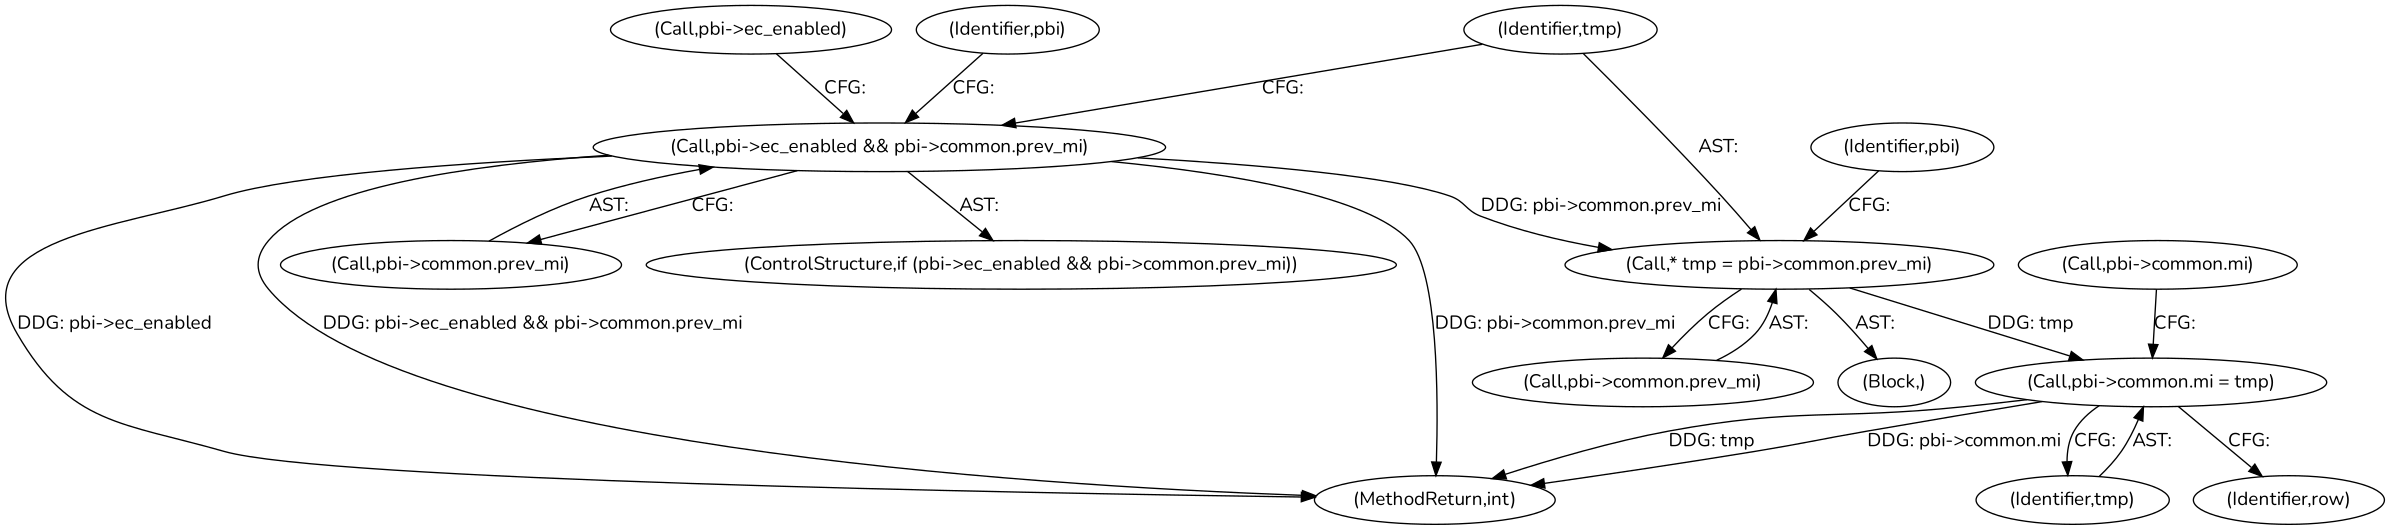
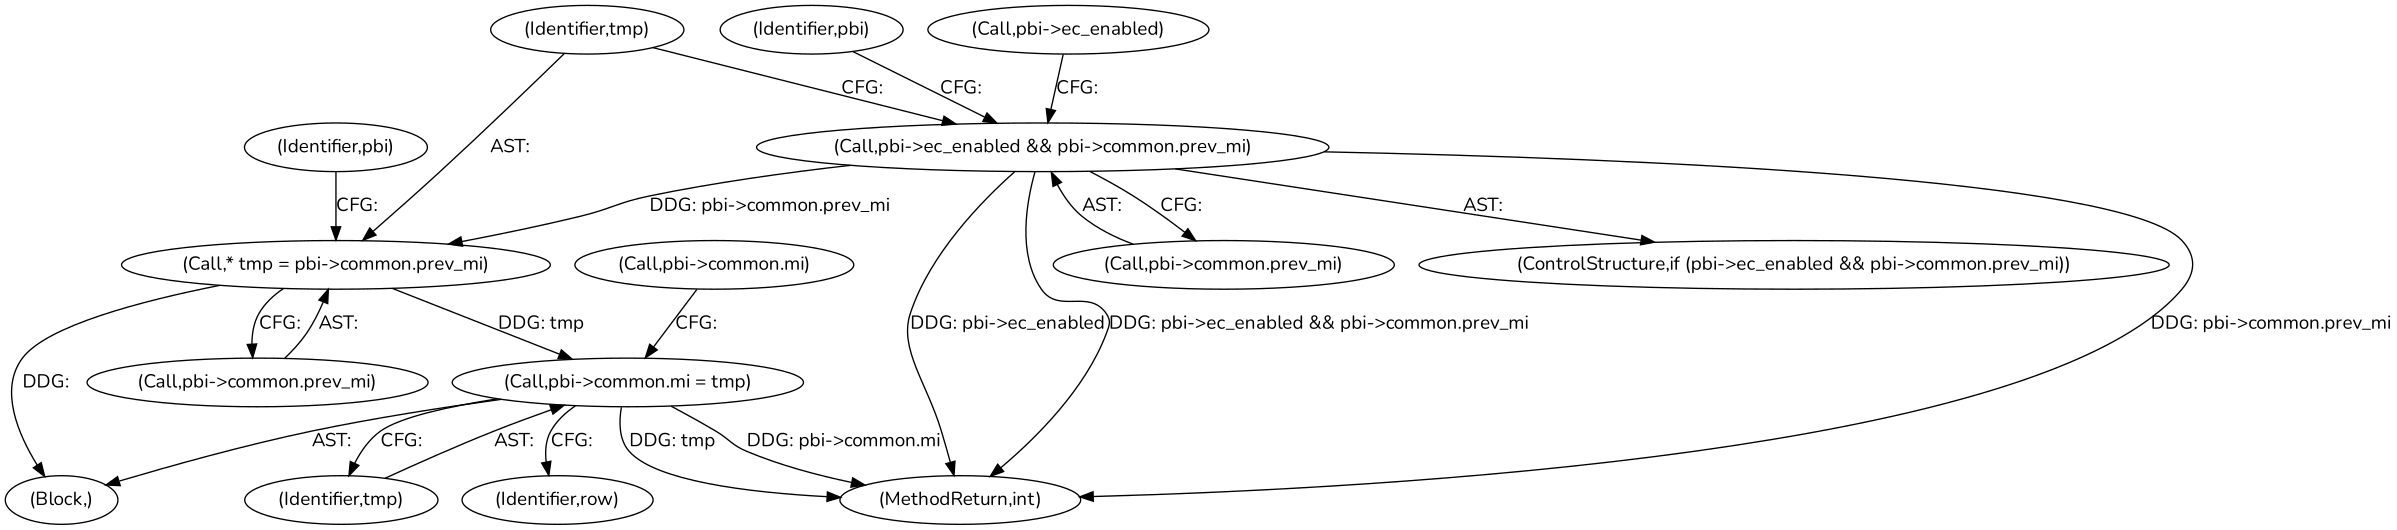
edge "(Call,* tmp = pbi->common.prev_mi)" -> "(Block,)": label "AST: " -> "DDG: "
edge "(Call,pbi->common.mi = tmp)" -> "(Block,)": added, label "AST:"
